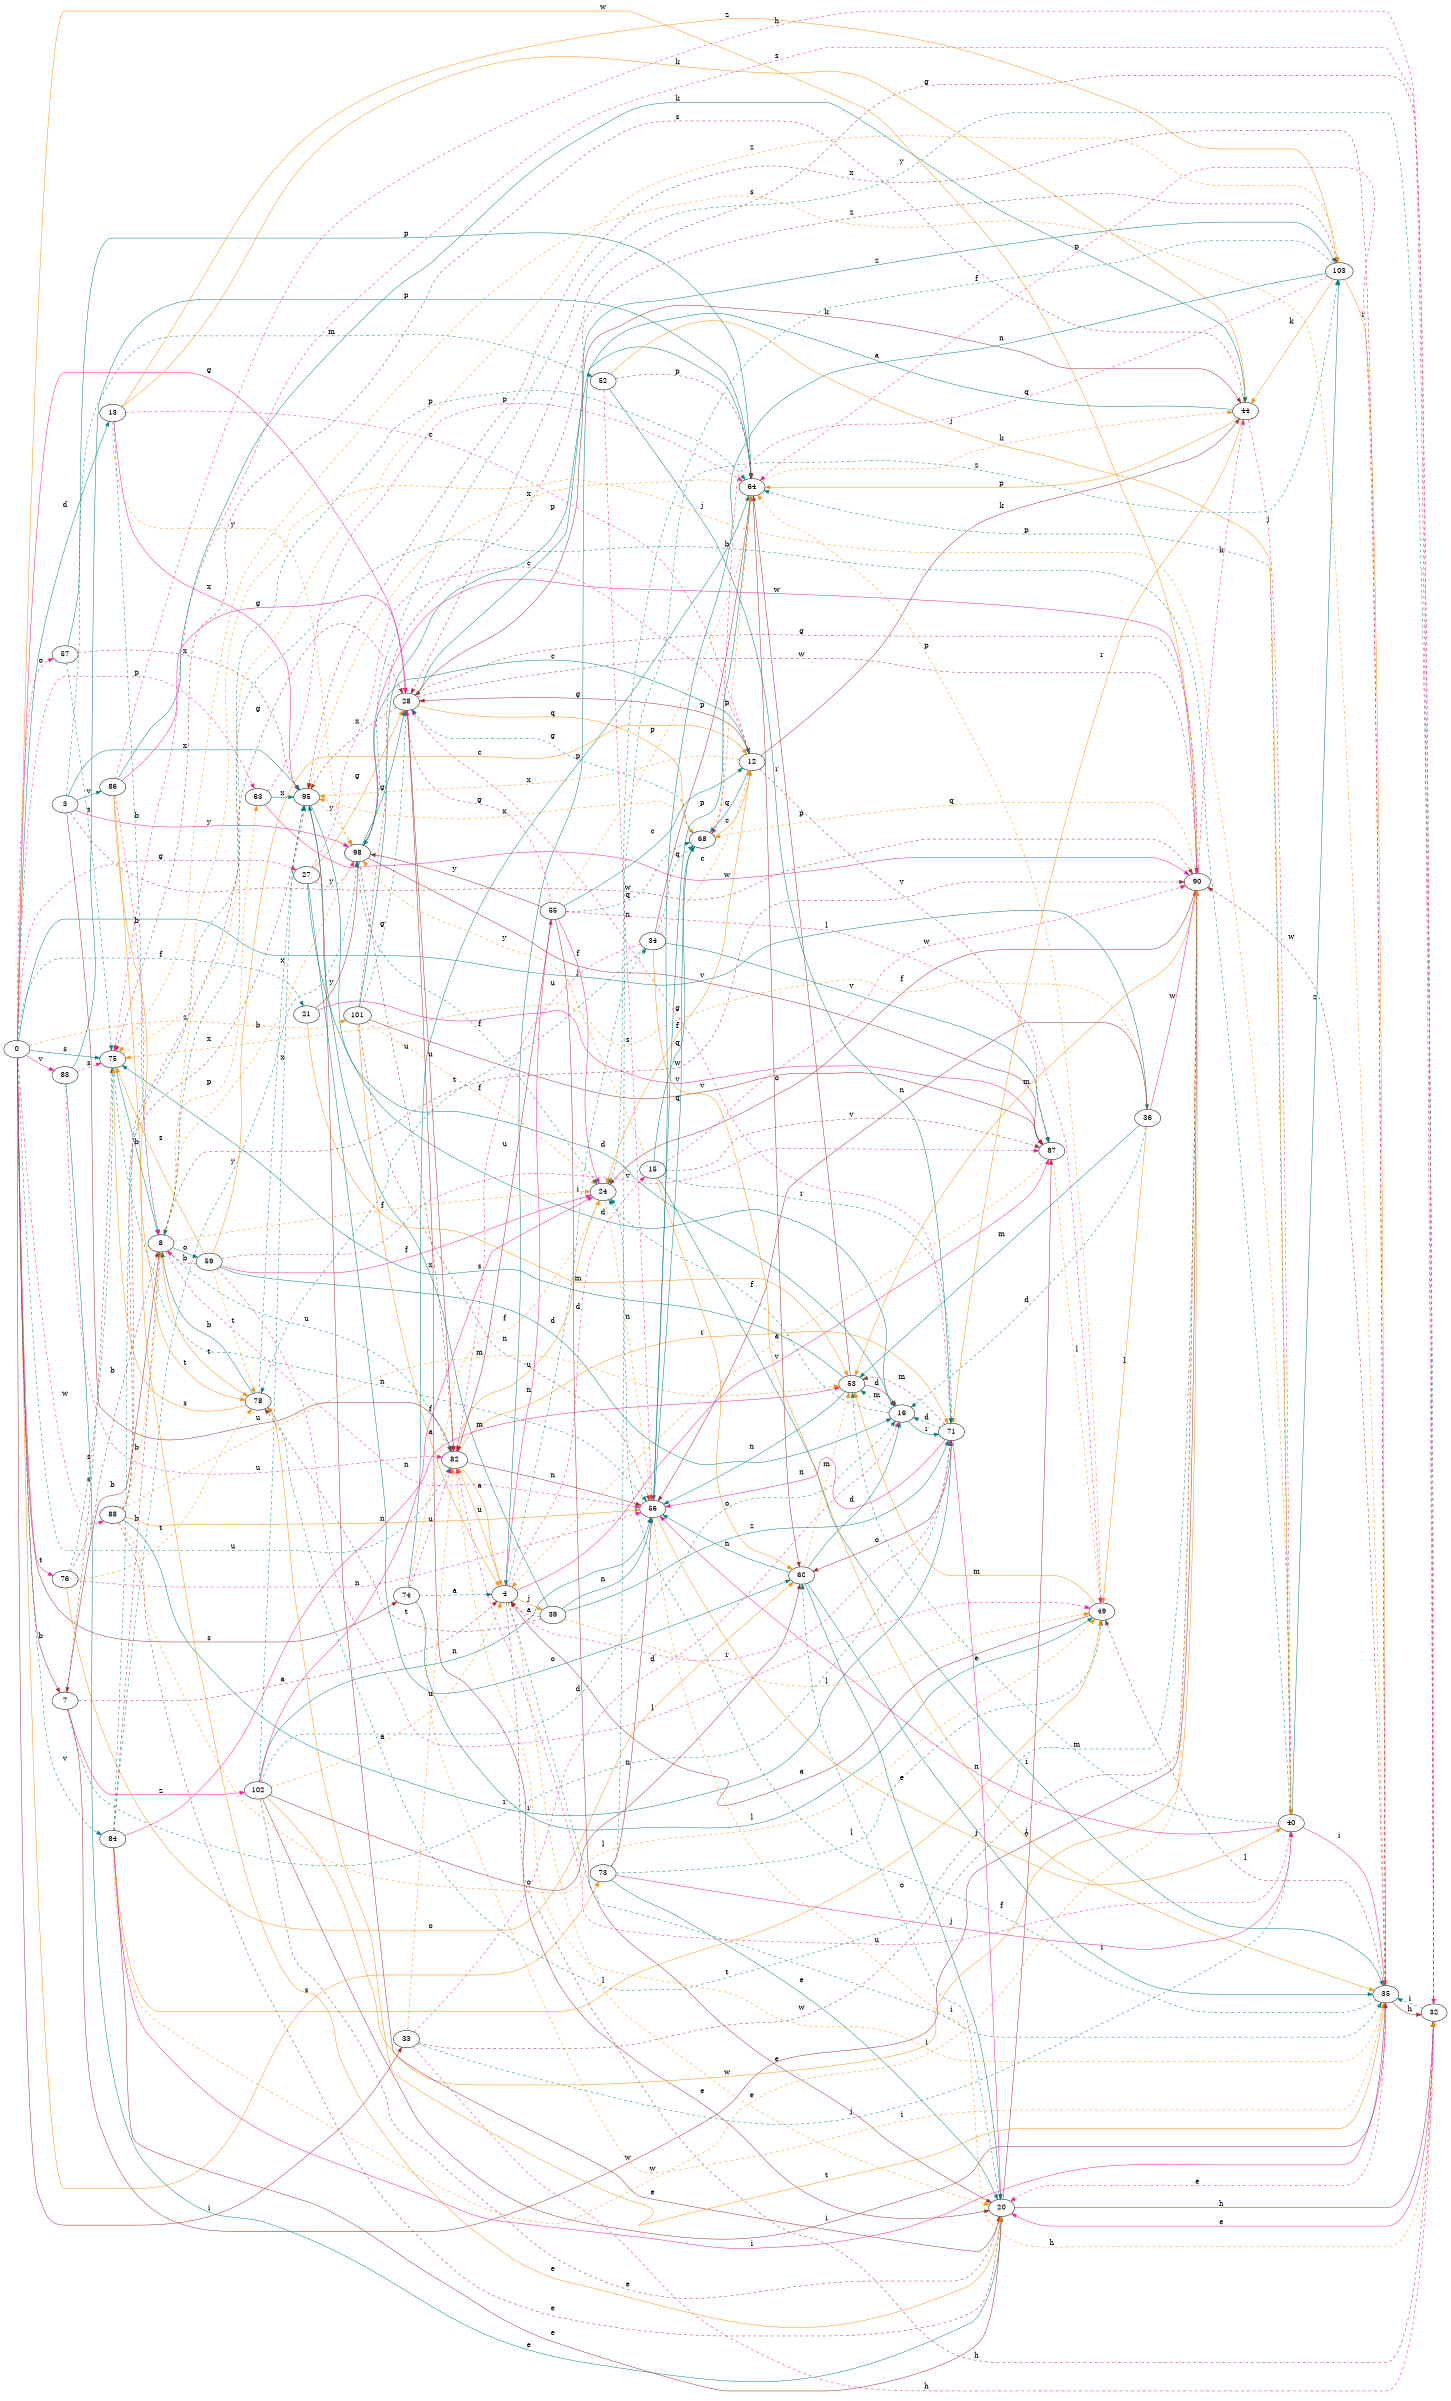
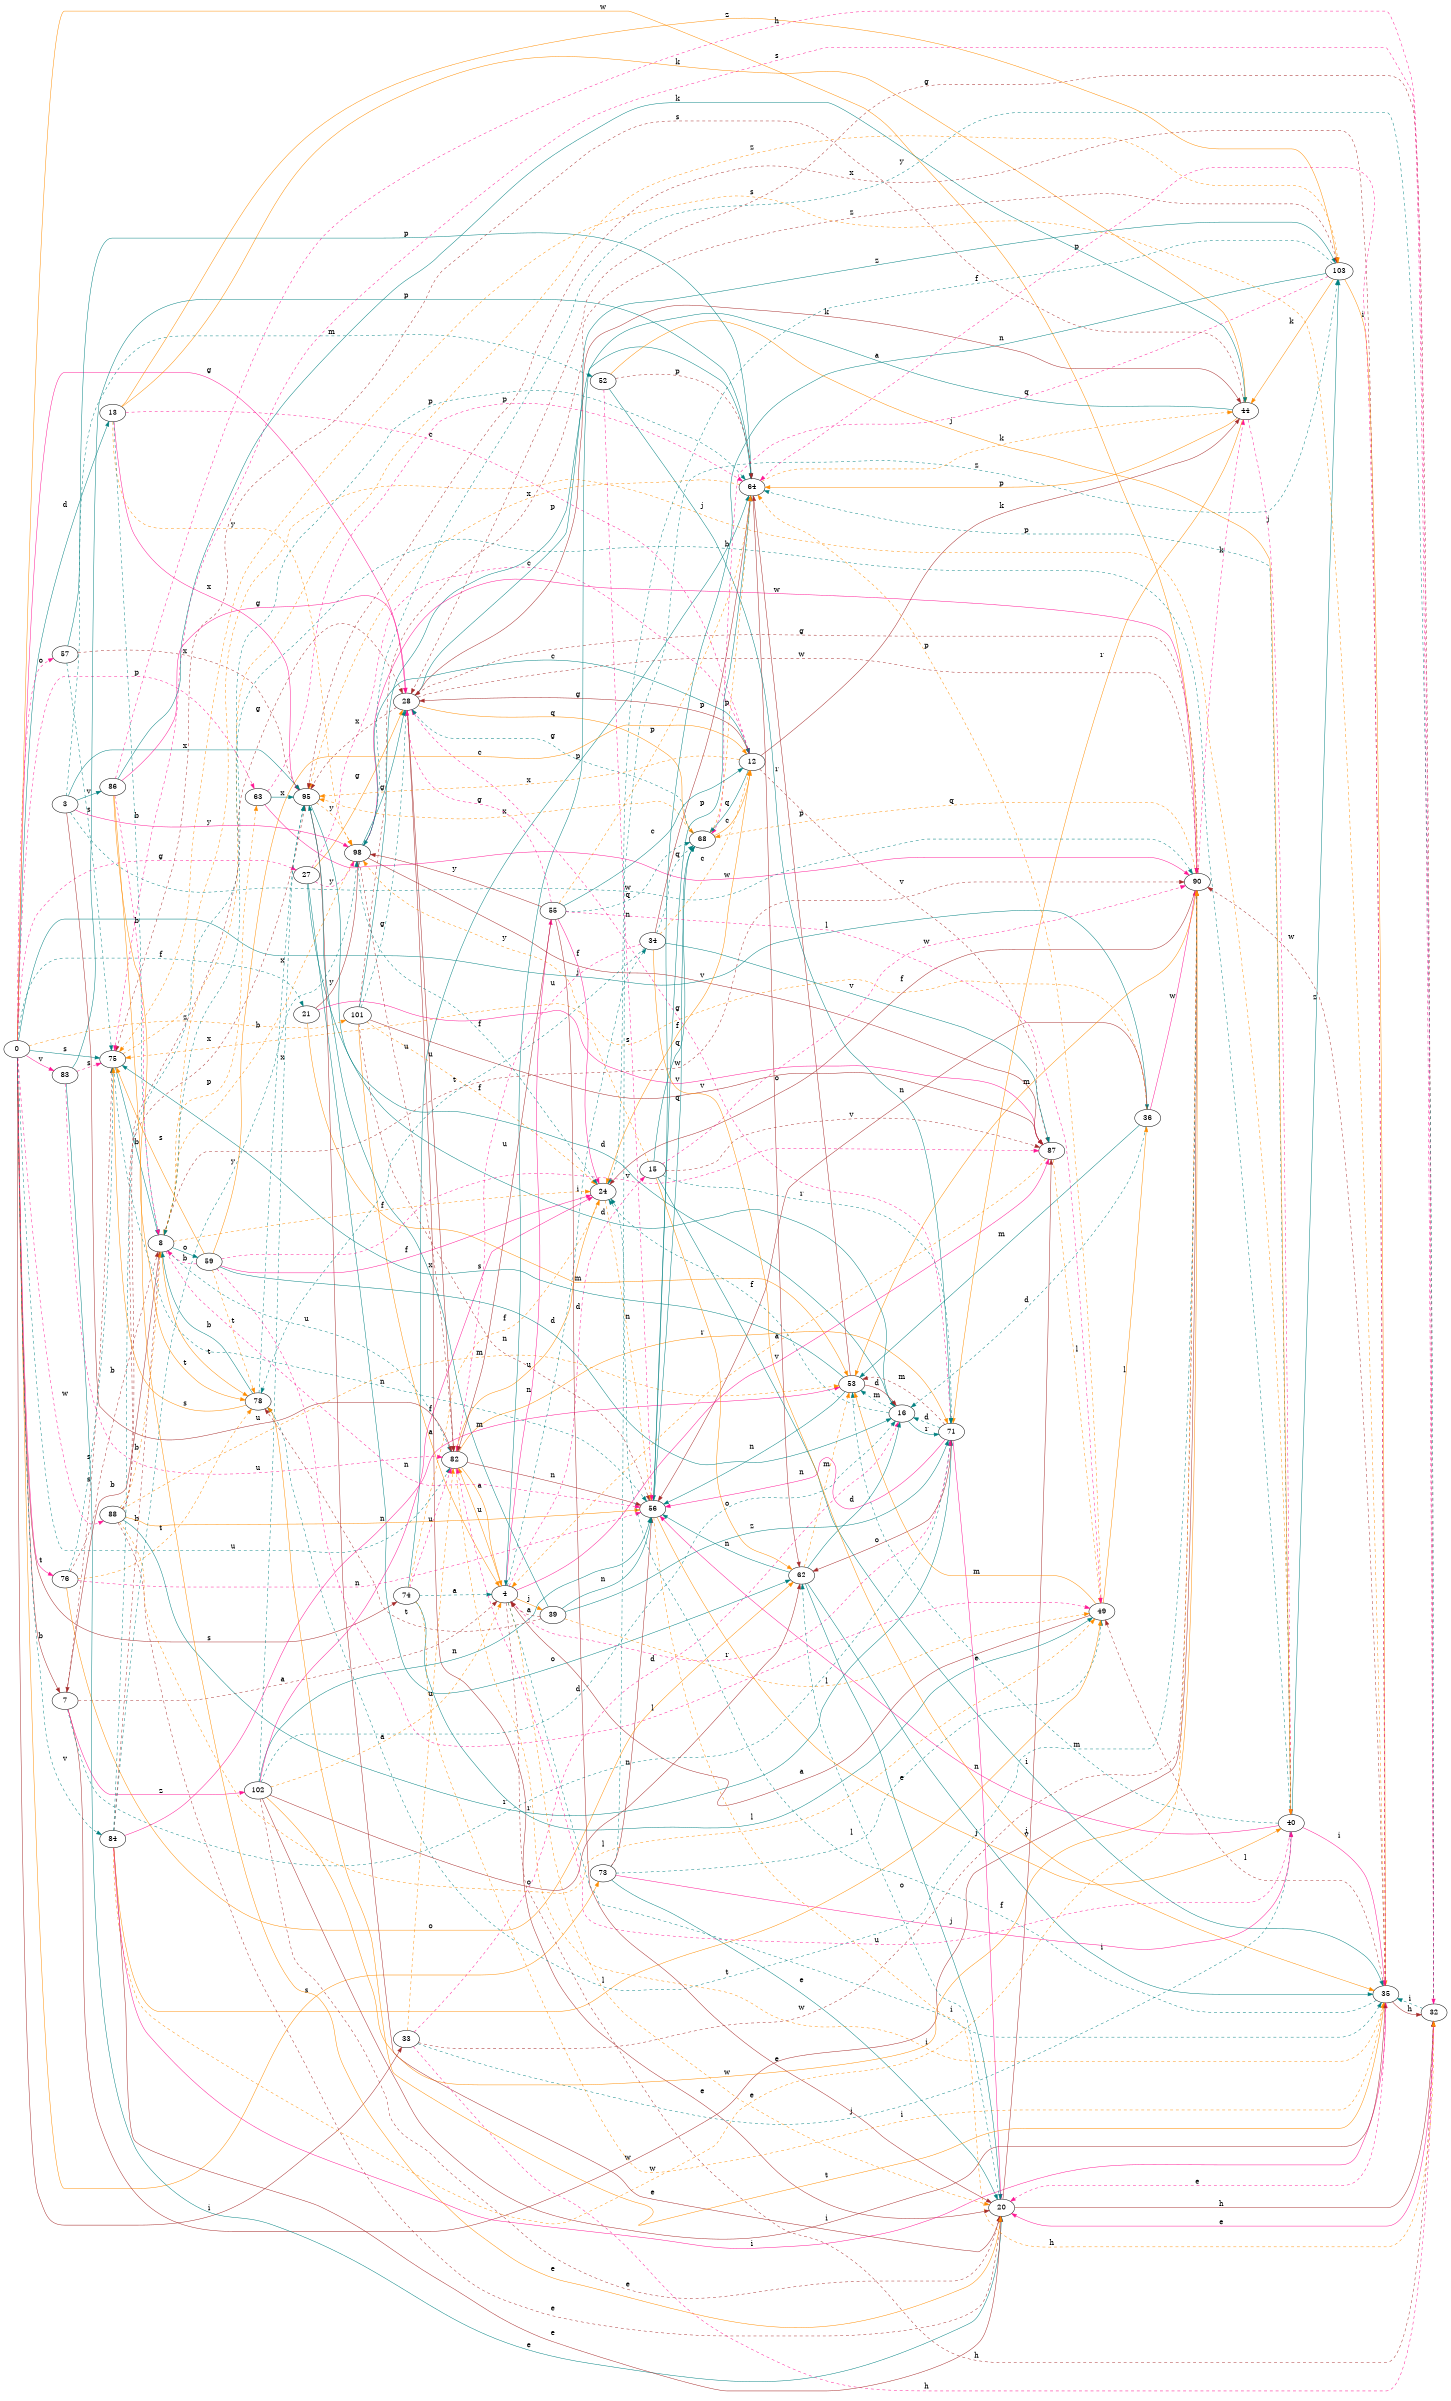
edge "3" -> "90": color brown -> teal
edge "36" -> "49": reversed
node "60": label "60" -> "62"
